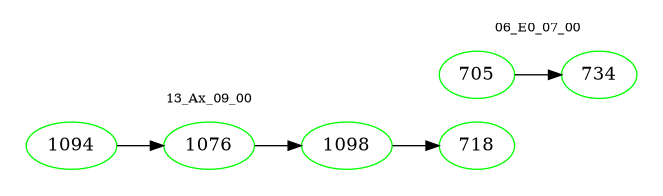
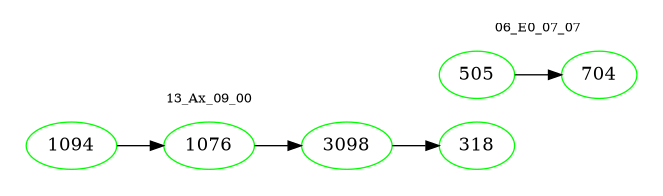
cluster "06_E0_07_00": label "06_E0_07_00" -> "06_E0_07_07"
node "705": label "705" -> "505"
node "734": label "734" -> "704"
node "1098": label "1098" -> "3098"
node "718": label "718" -> "318"
